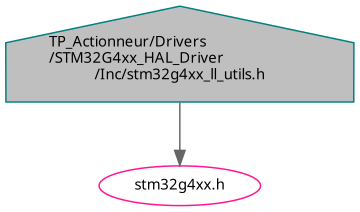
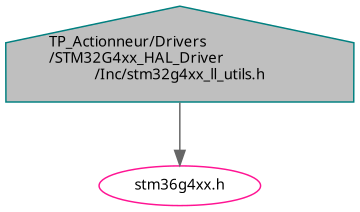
node "stm32g4xx.h": label "stm32g4xx.h" -> "stm36g4xx.h"
